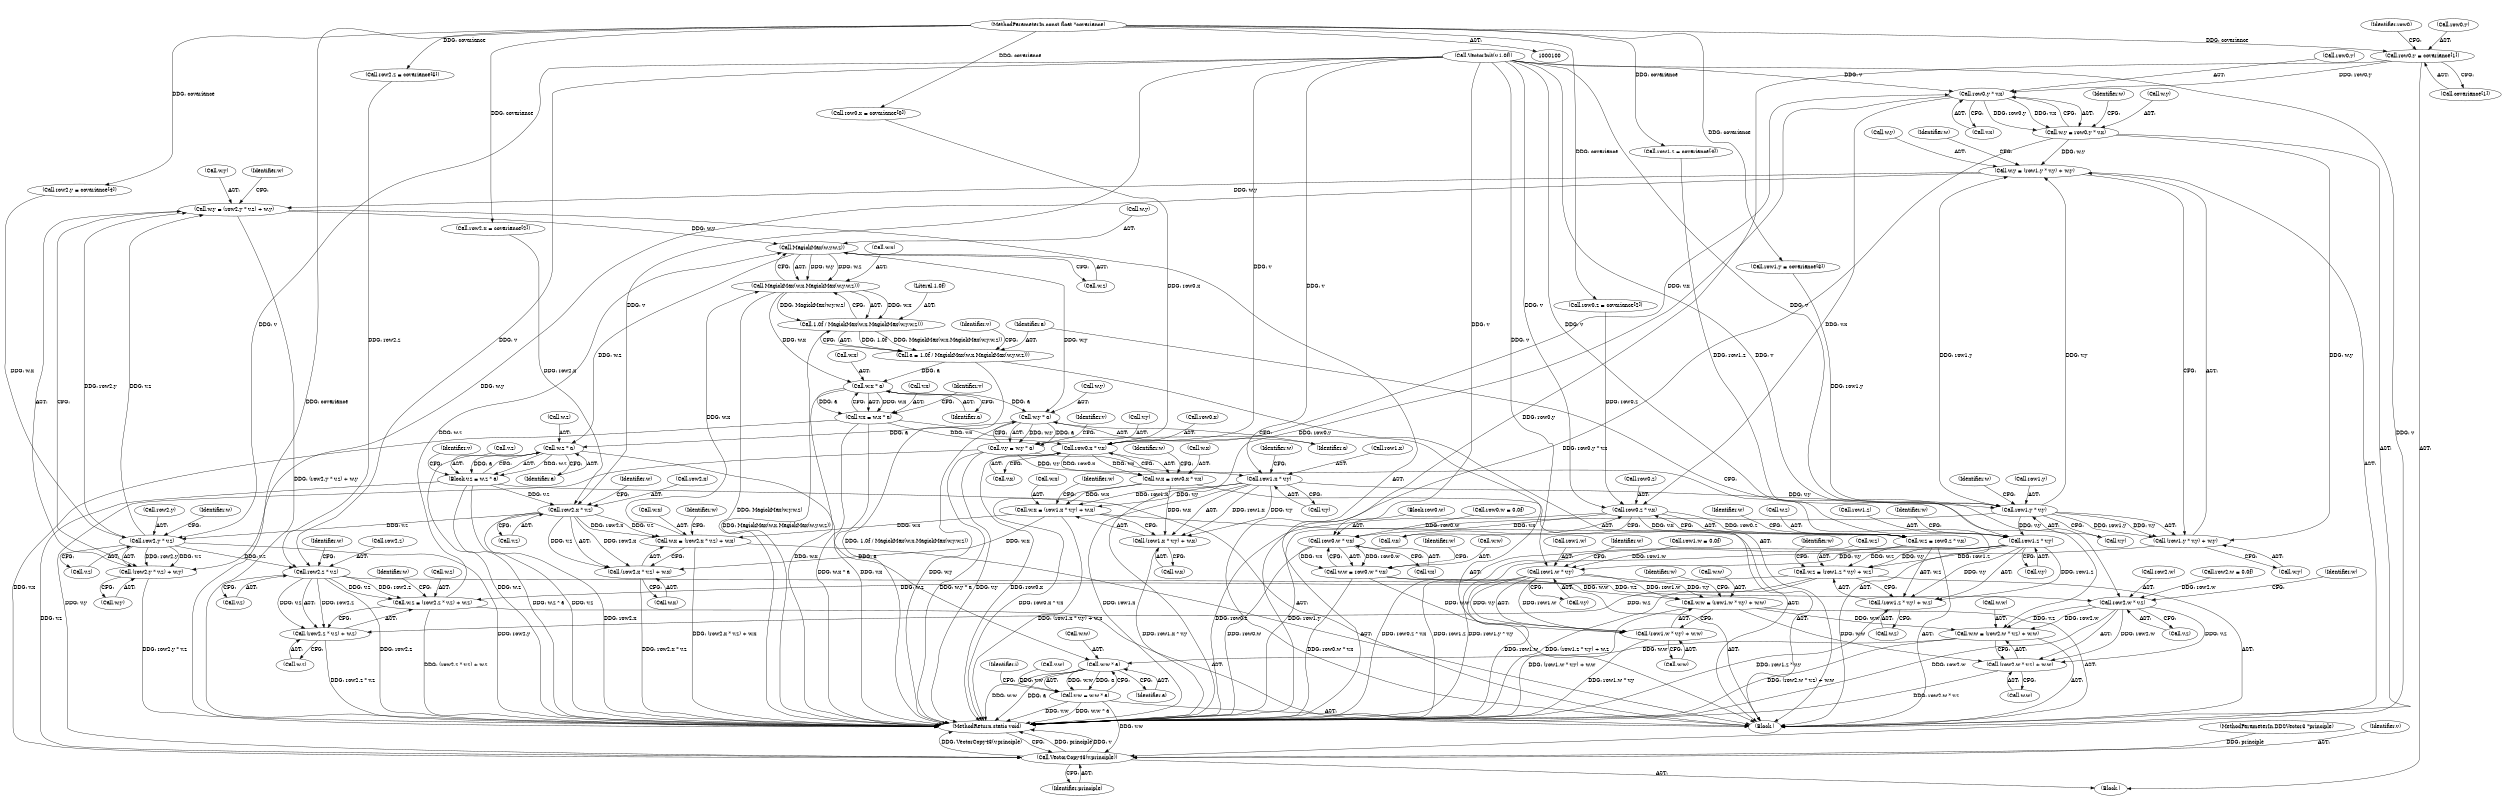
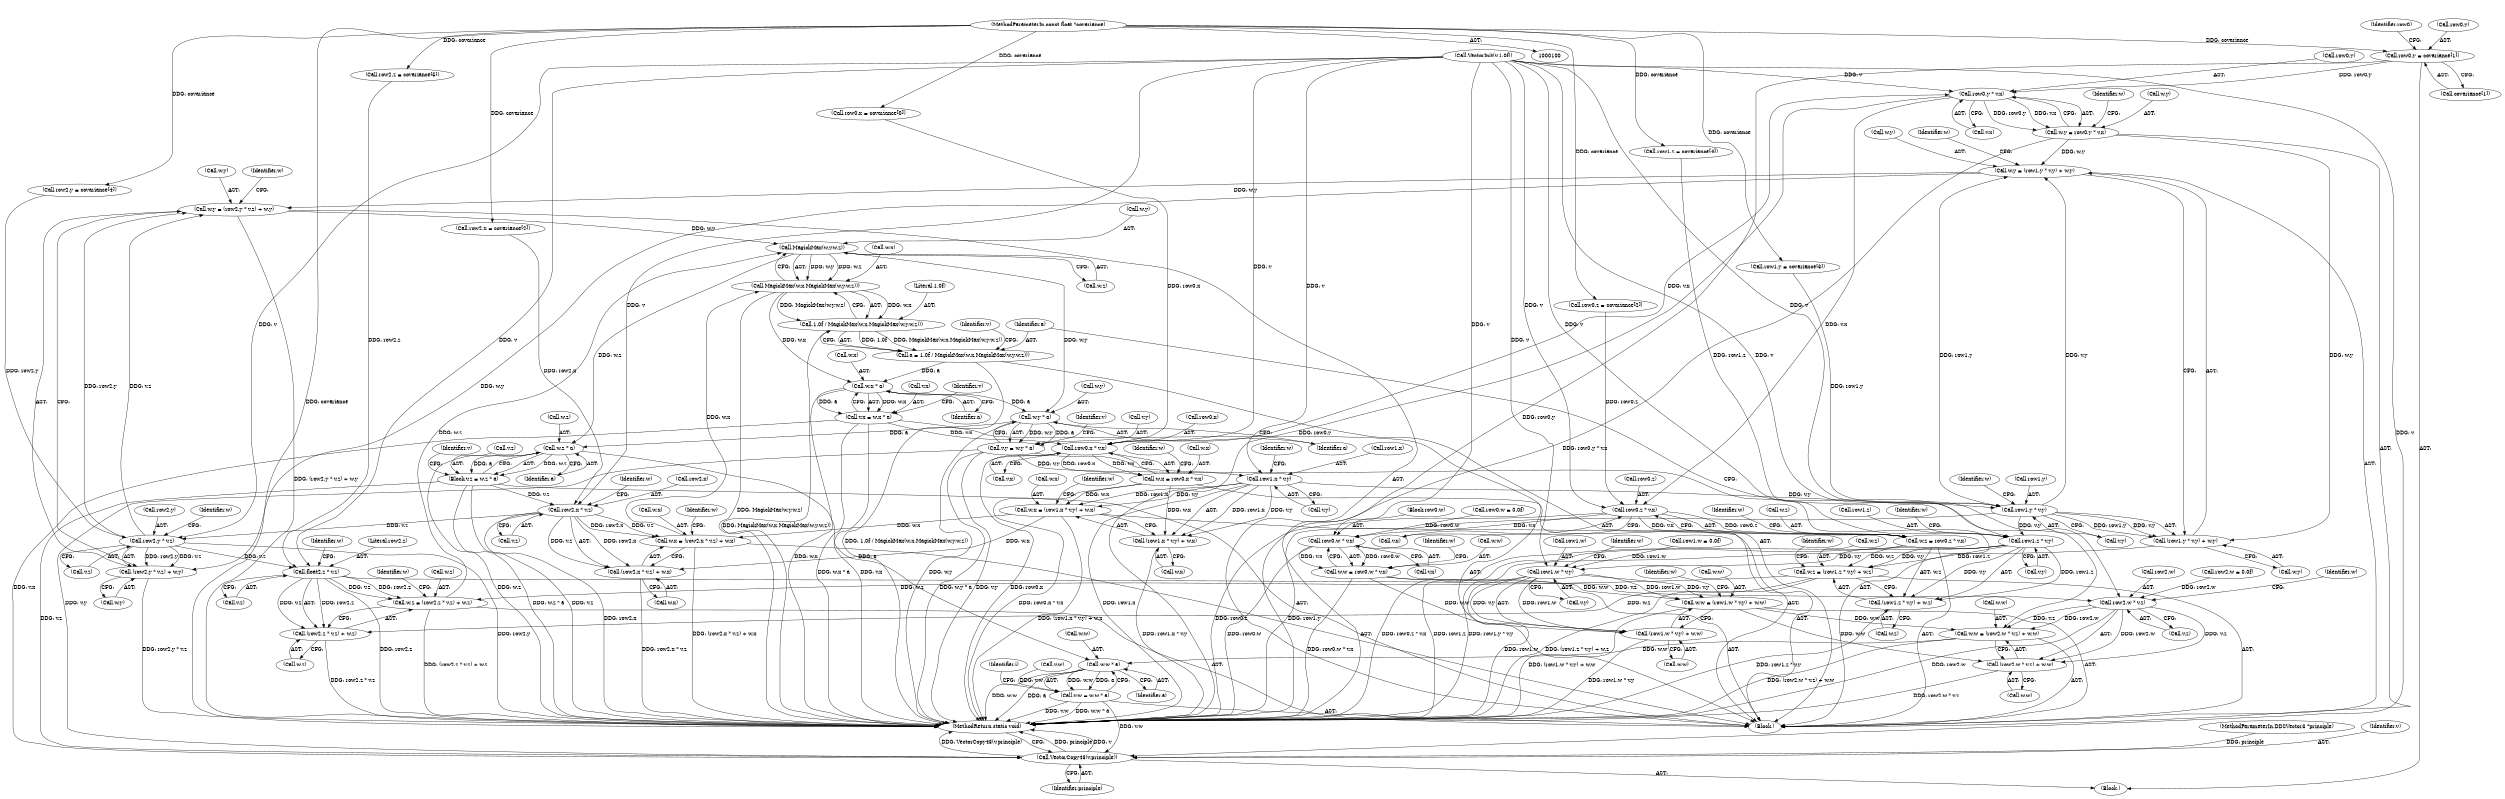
edge "(Call,row2.y = covariance[4])" -> "(Call,row2.y * v.z)": label "DDG: w.x" -> "DDG: row2.y"
node "(Call,row2.z)": label "(Call,row2.z)" -> "(Literal,row2.z)"
node "(Call,row2.z * v.z)": label "(Call,row2.z * v.z)" -> "(Call,float2.z * v.z)"
